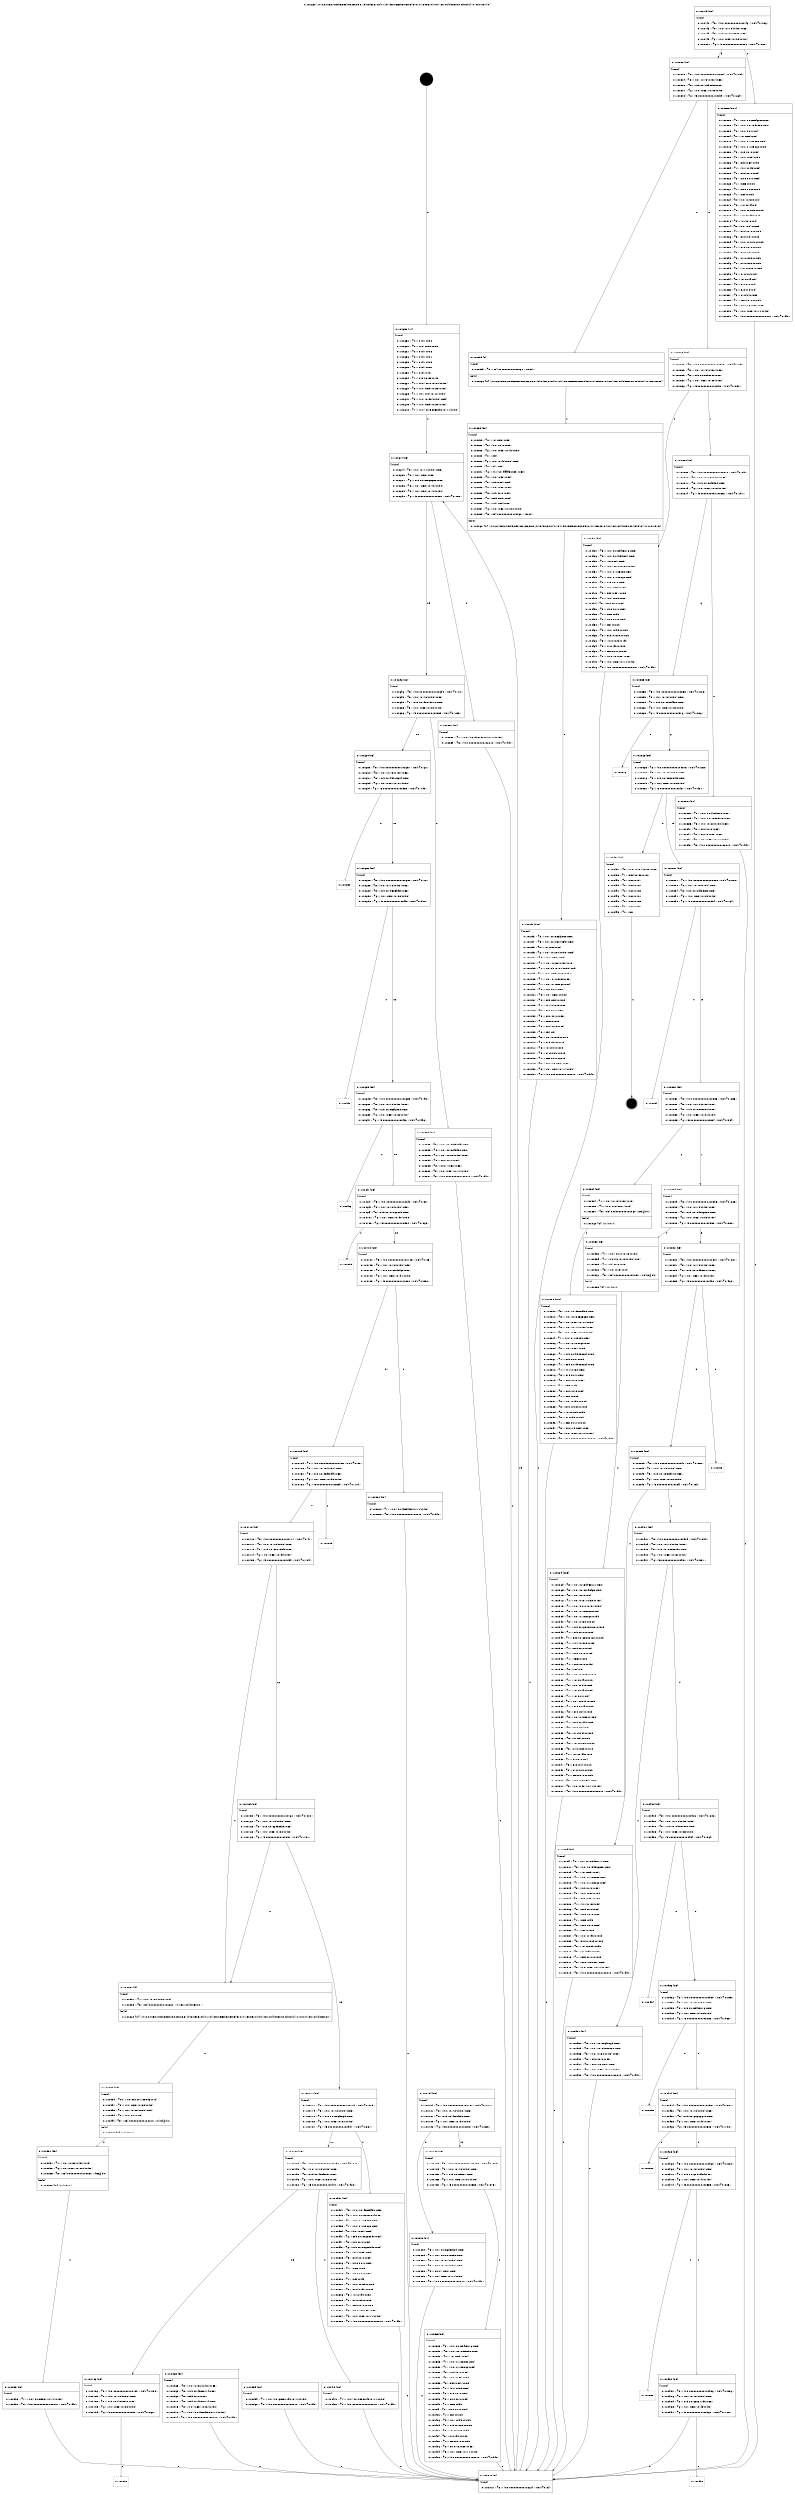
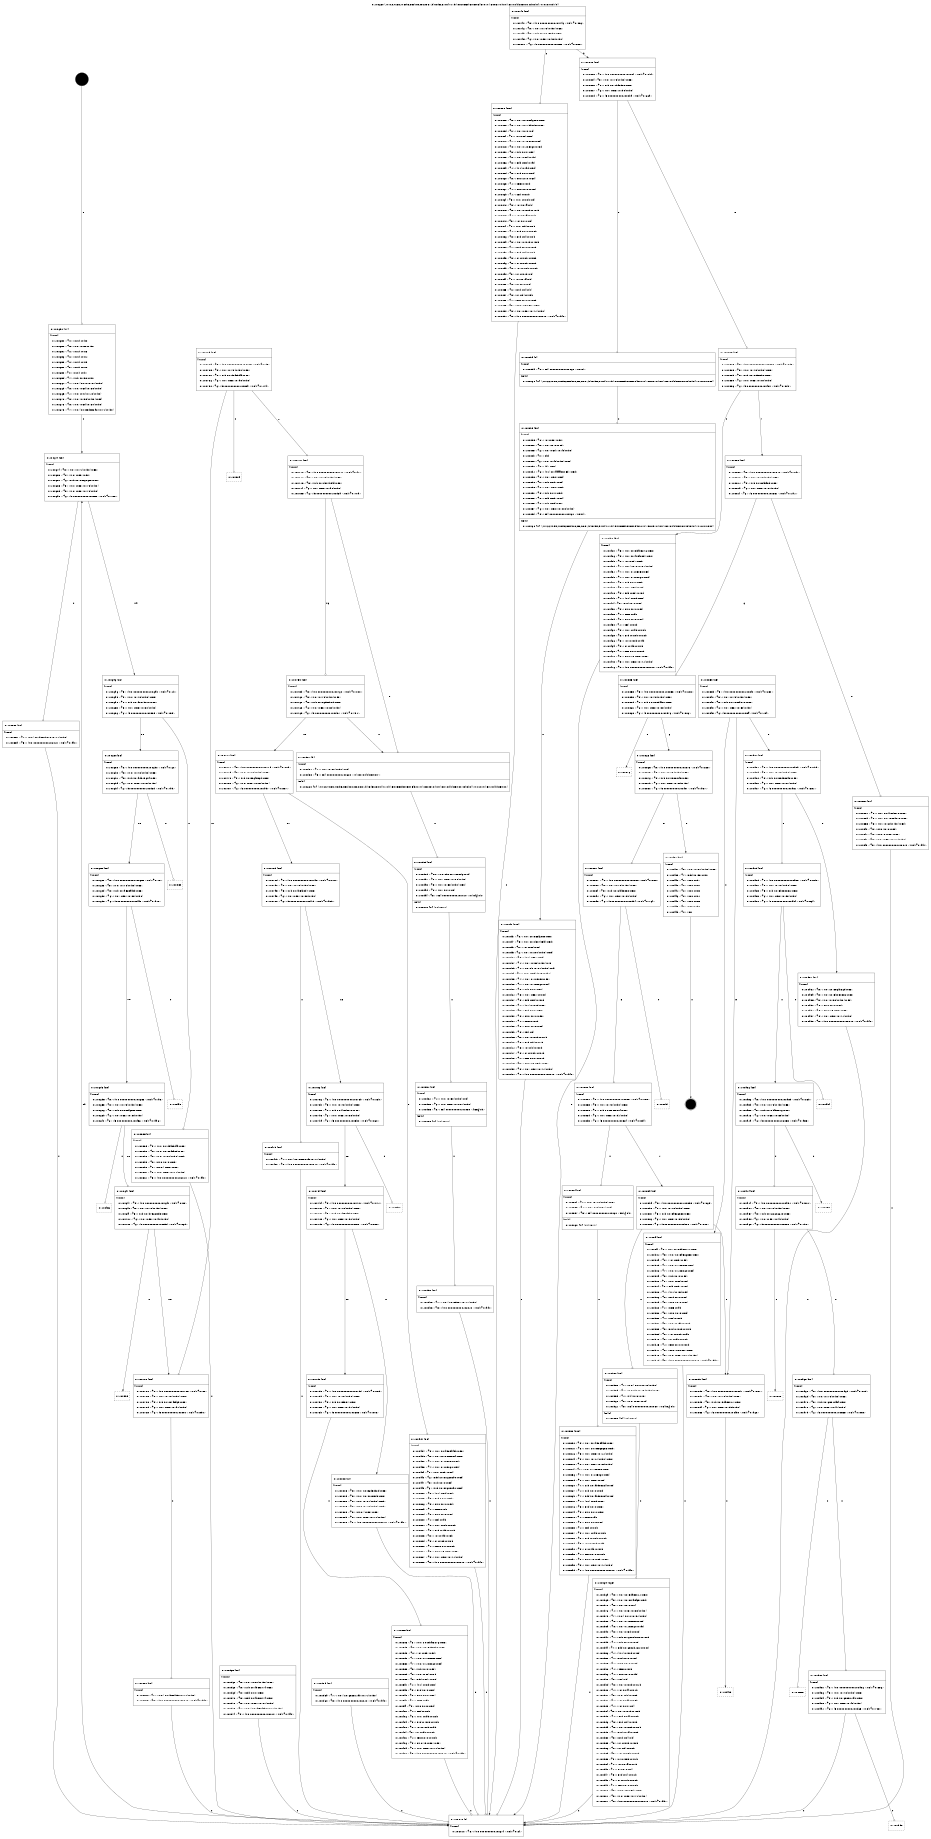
edge "0x4017a6 [25]" -> "0x4017bf [25]": added, label "13"
edge "0x4018d2 [25]" -> "0x4018eb [25]": reversed
edge "0x401710 [25]" -> "0x401729 [25]": reversed
